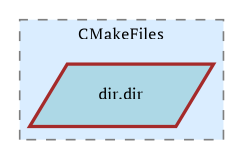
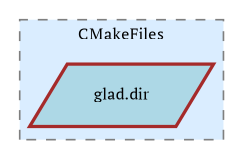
node "dir.dir": label "dir.dir" -> "glad.dir"
